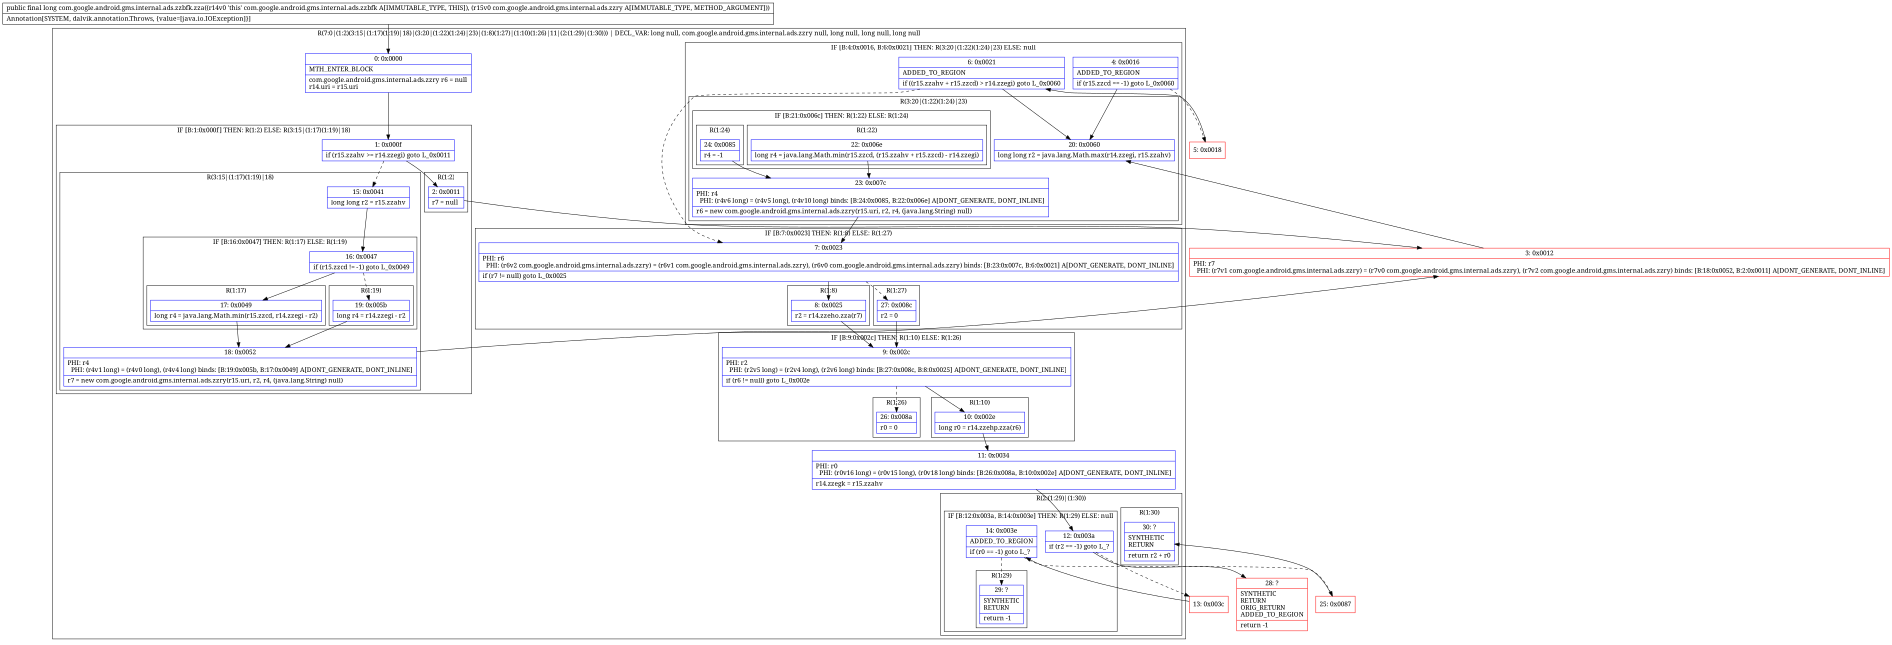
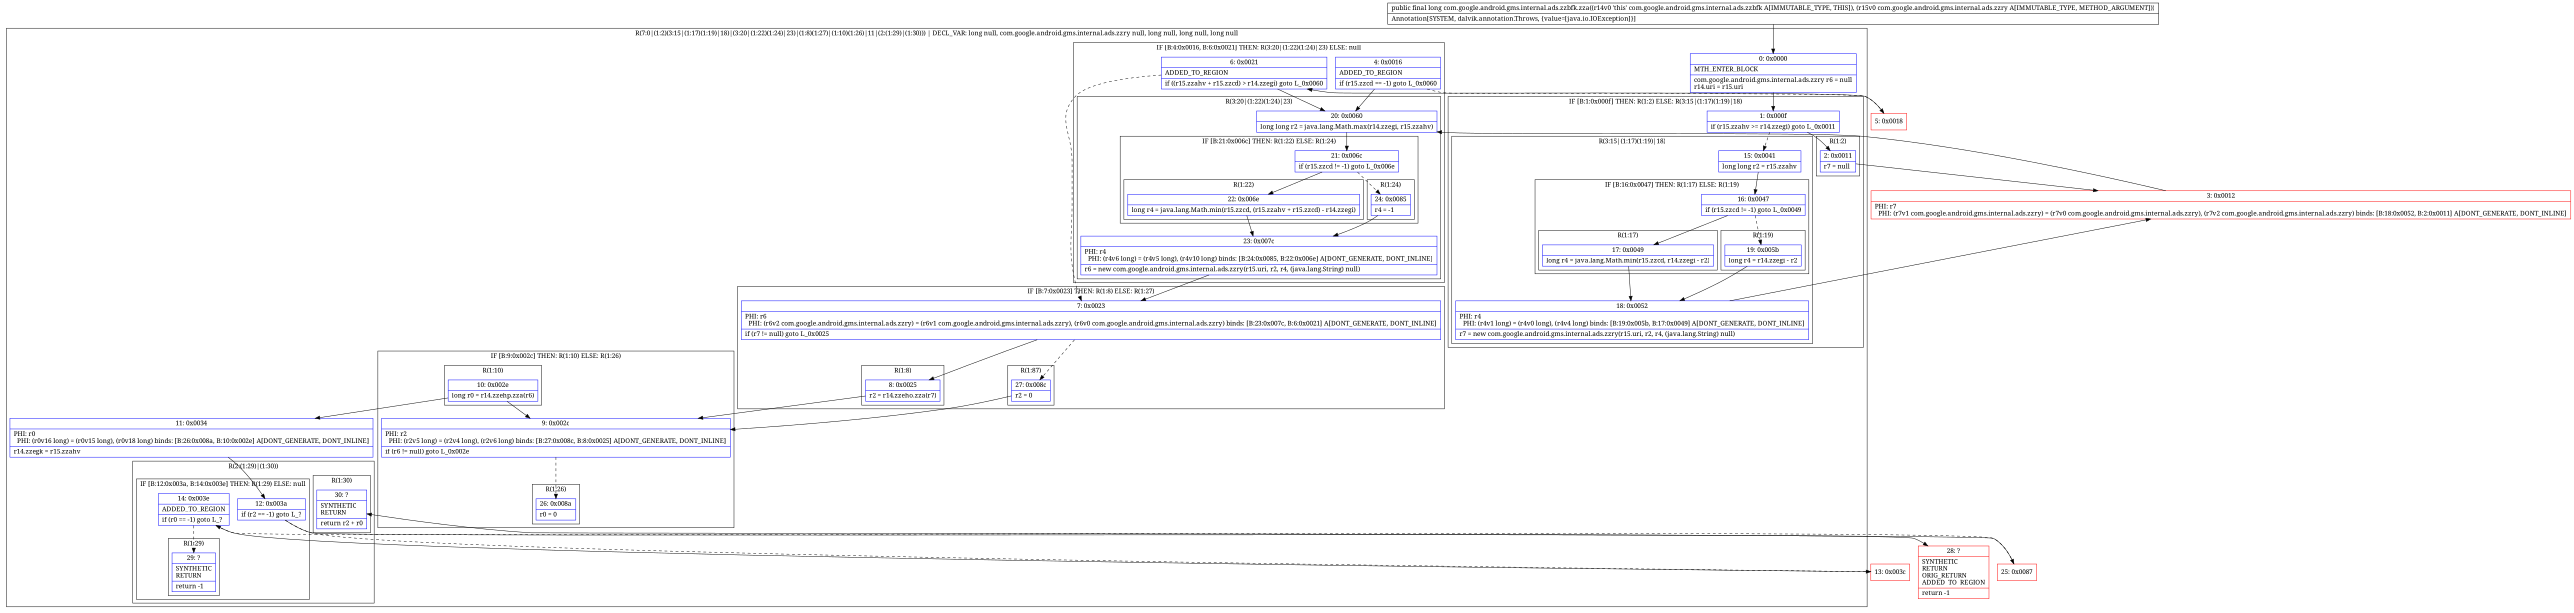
node "21: 0x006c": added
cluster "R(1:27)": label "R(1:27)" -> "R(1:87)"
edge "9: 0x002c" -> "10: 0x002e": reversed
